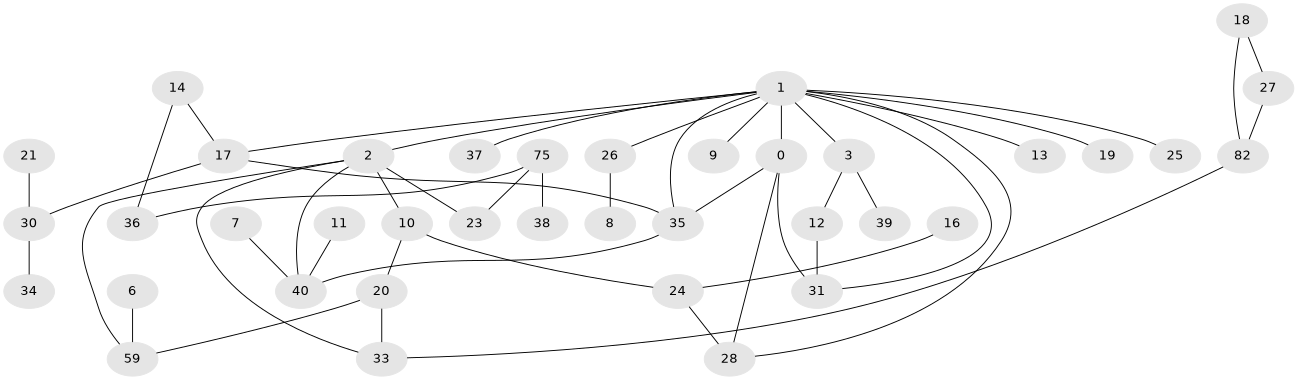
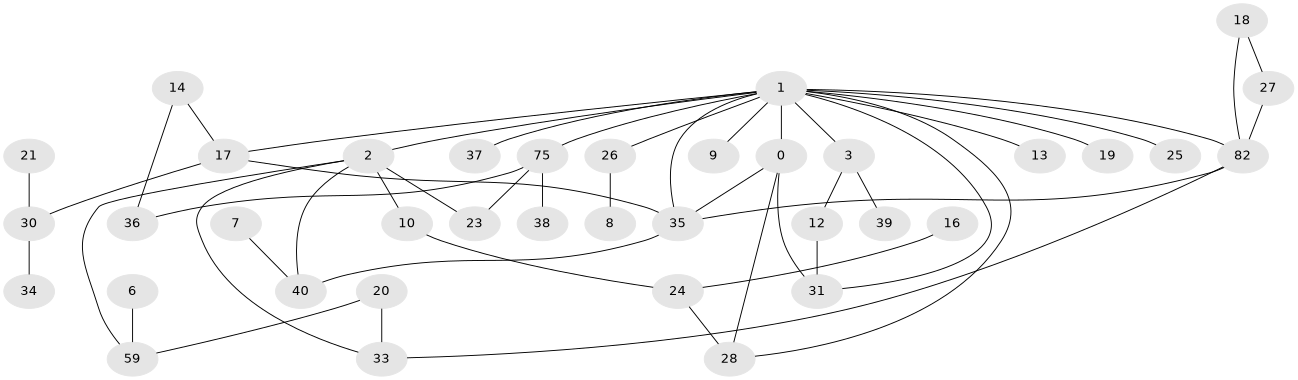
edge "1" -- "82": added
edge "1" -- "75": added
edge "82" -- "35": added
node "11": removed
edge "10" -- "20": removed
